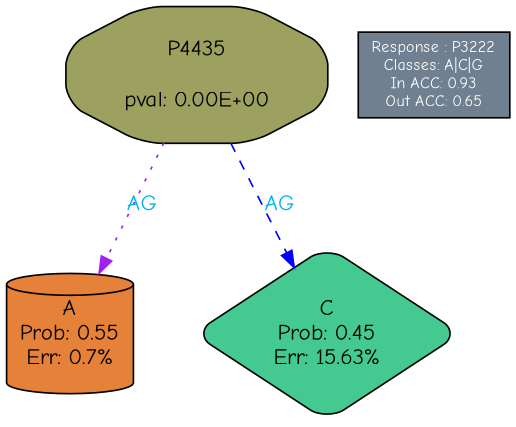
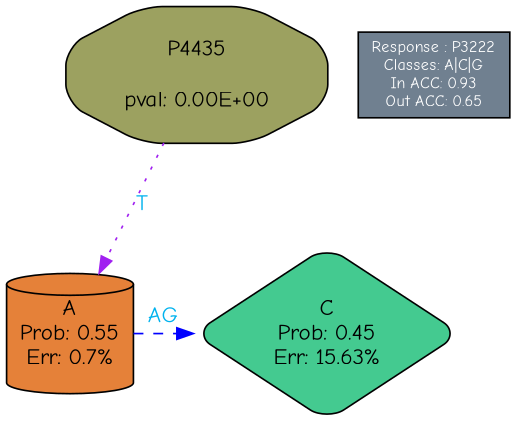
edge "P4435 pval: 0.00E+00" -> "C Prob: 0.45 Err: 15.63%": now "A Prob: 0.55 Err: 0.7%" -> "C Prob: 0.45 Err: 15.63%"
edge "P4435 pval: 0.00E+00" -> "A Prob: 0.55 Err: 0.7%": label "AG" -> "T"
